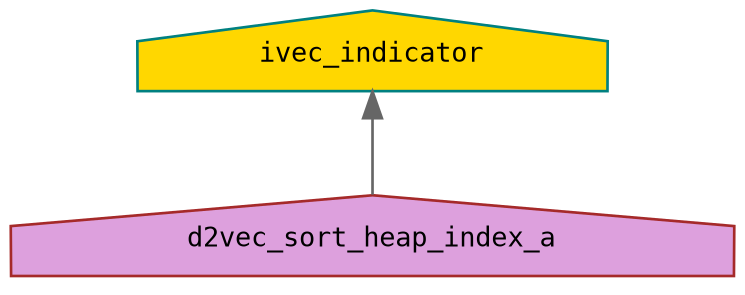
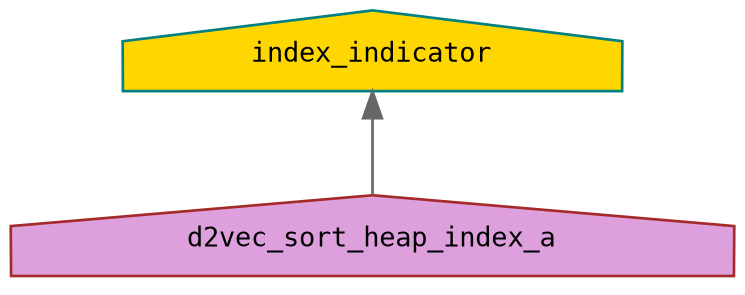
node "ivec_indicator": label "ivec_indicator" -> "index_indicator"
